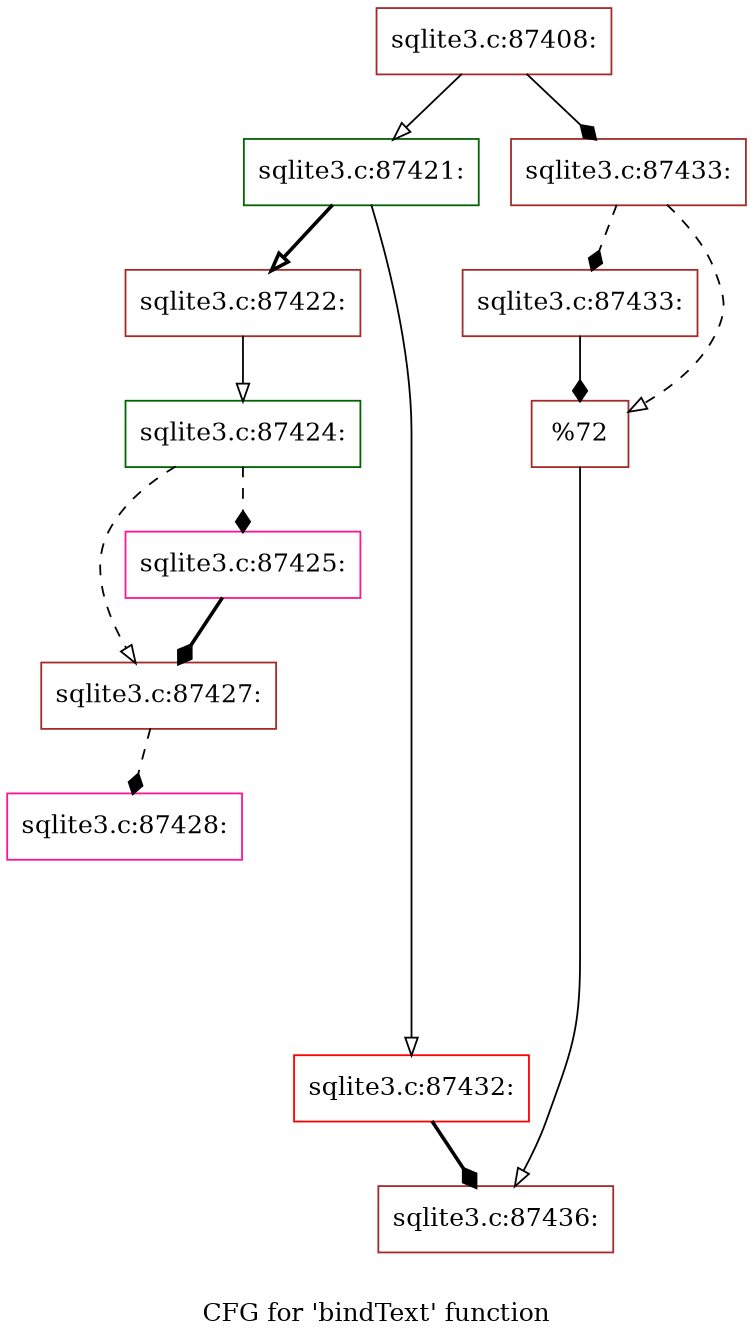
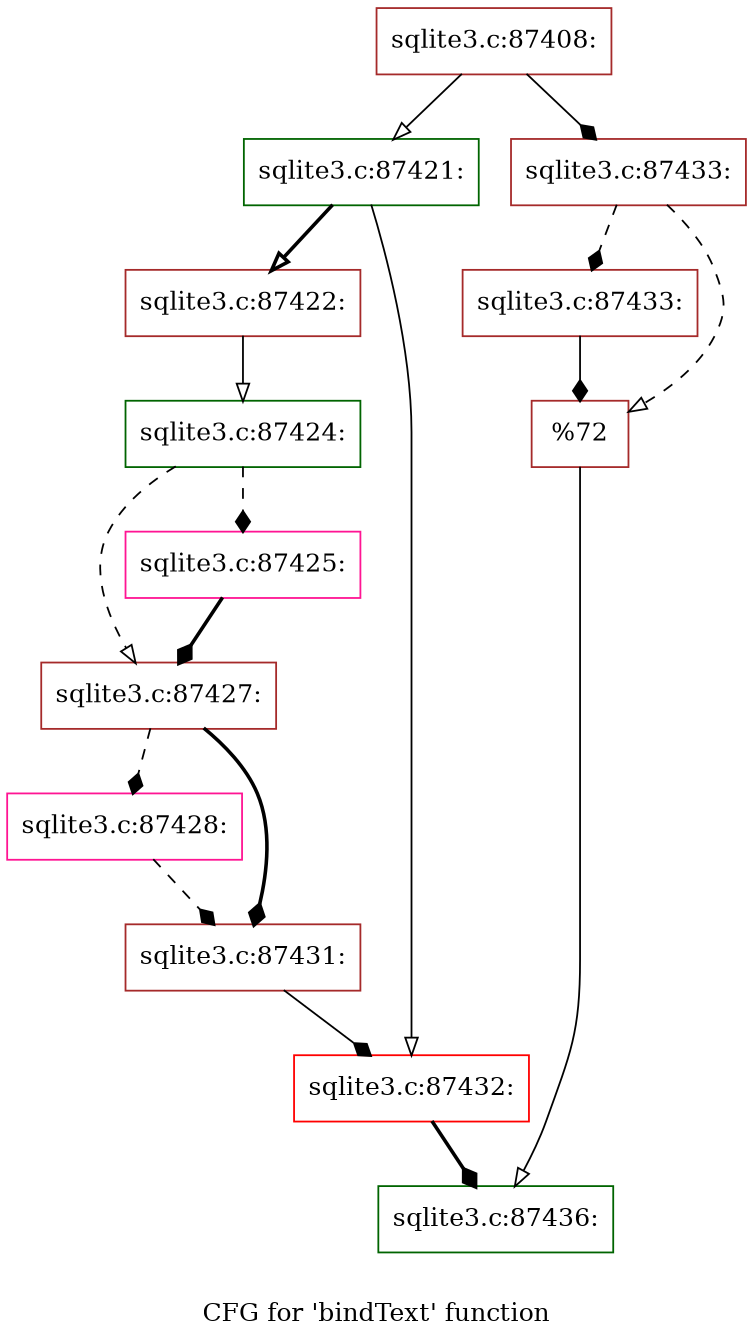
node "sqlite3.c:87431:": added
node "sqlite3.c:87436:": color brown -> darkgreen
